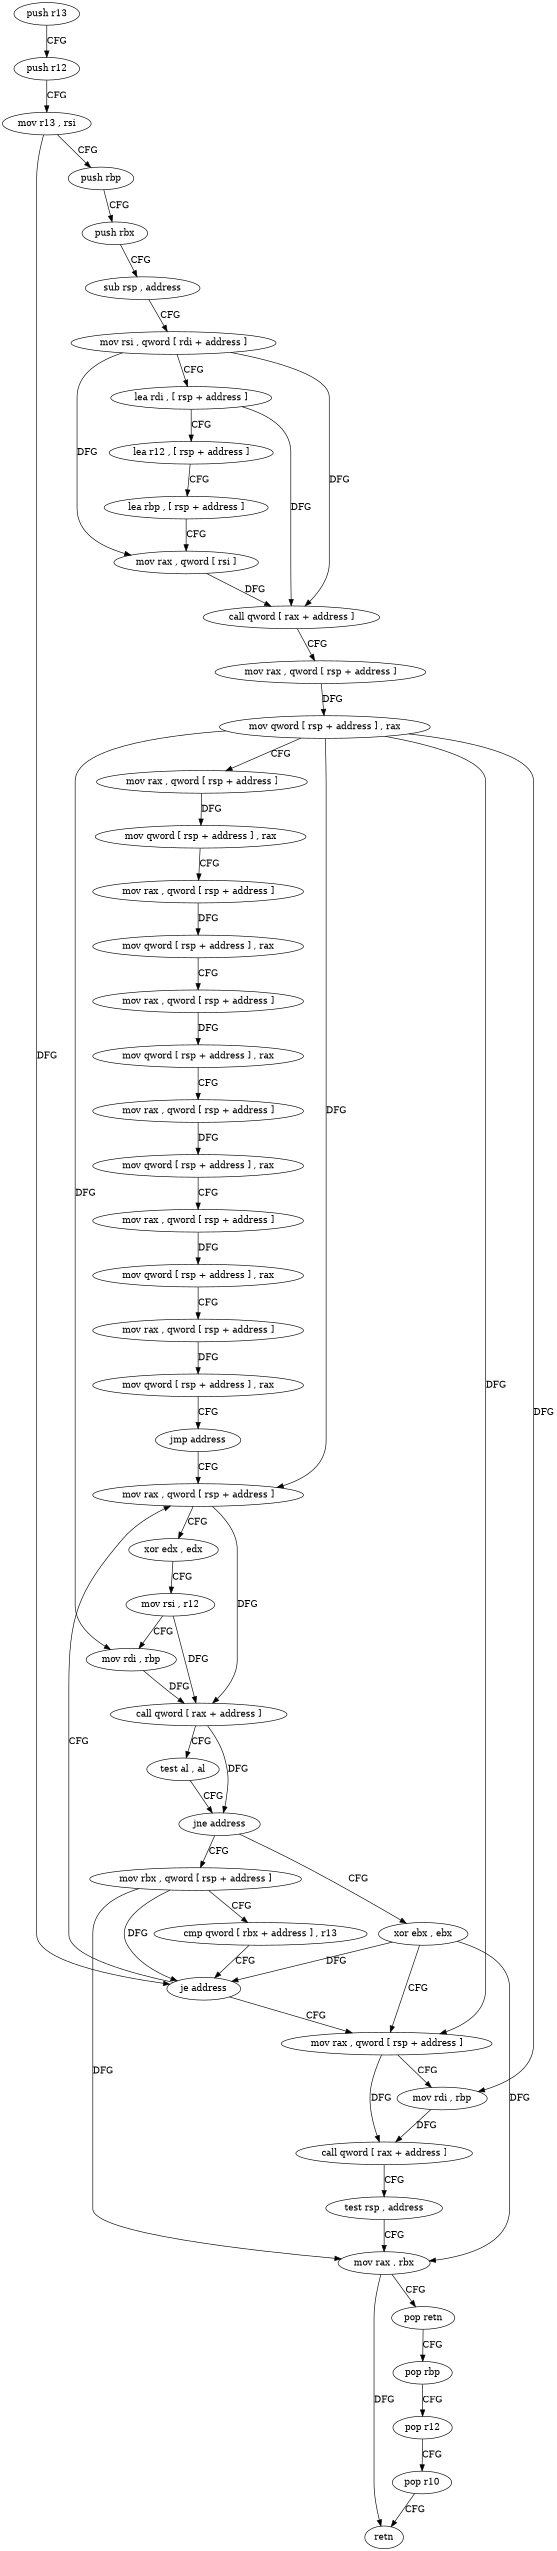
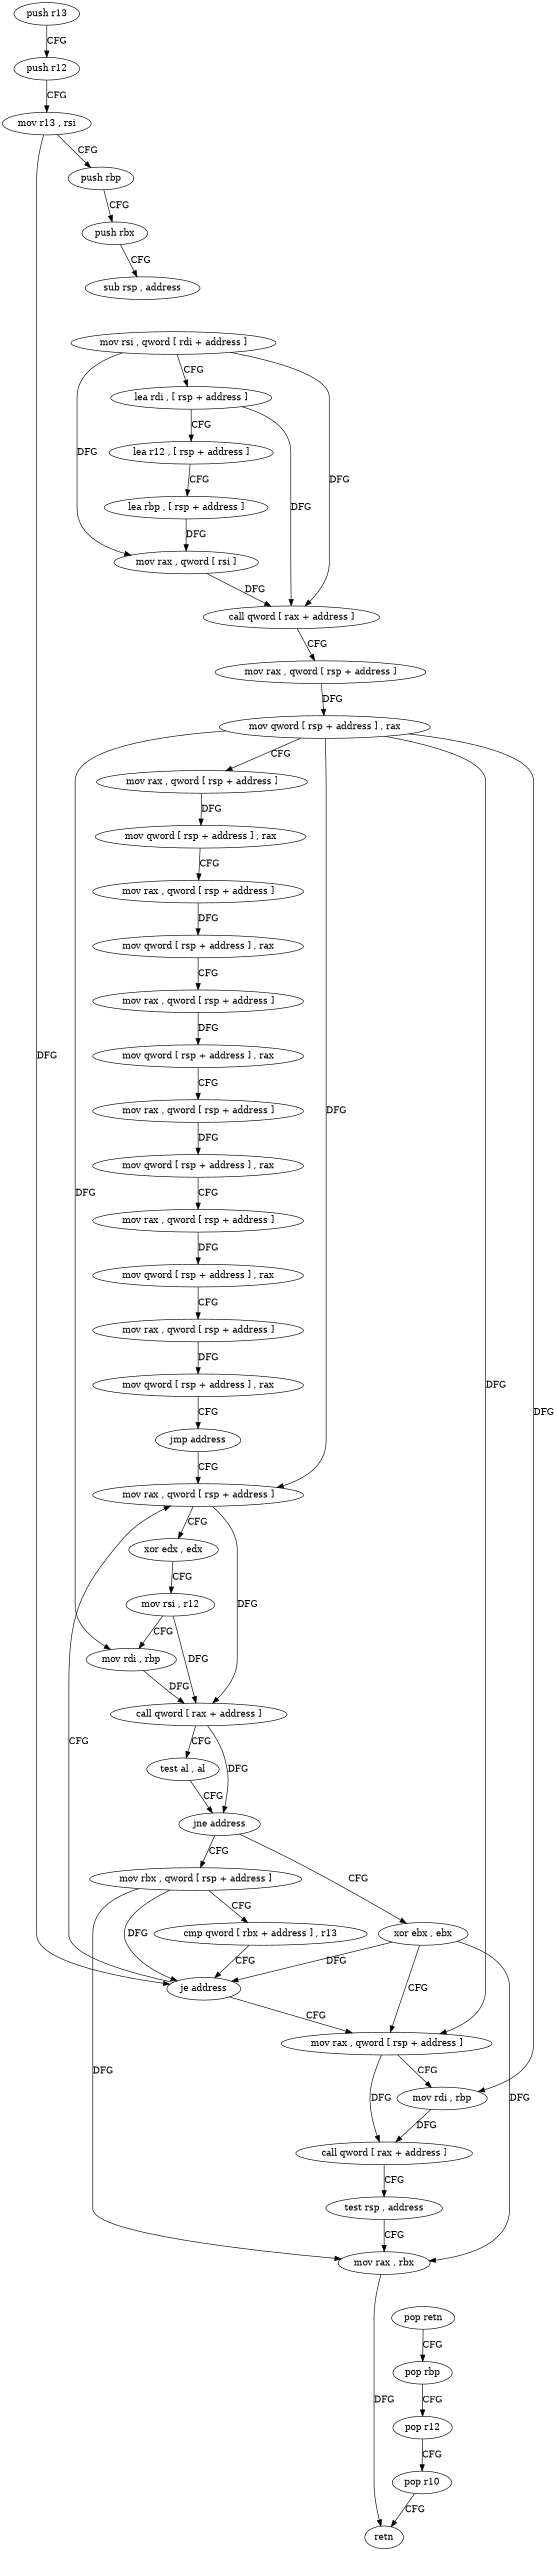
edge "sub rsp , address" -> "mov rsi , qword [ rdi + address ]": removed, label "CFG"
edge "lea rbp , [ rsp + address ]" -> "mov rax , qword [ rsi ]": label "CFG" -> "DFG"
edge "mov rax , rbx" -> "pop retn": removed, label "CFG"
